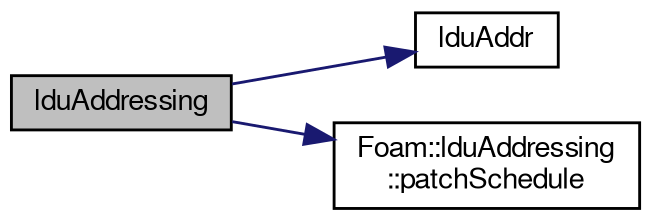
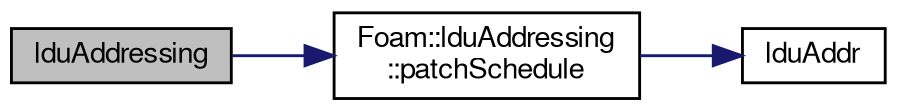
edge "lduAddressing" -> "lduAddr": now "Foam::lduAddressing ::patchSchedule" -> "lduAddr"
